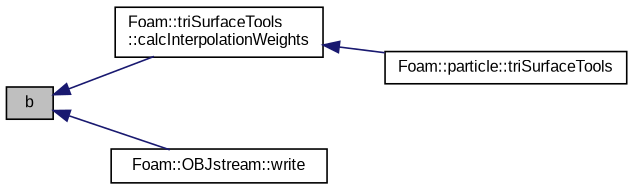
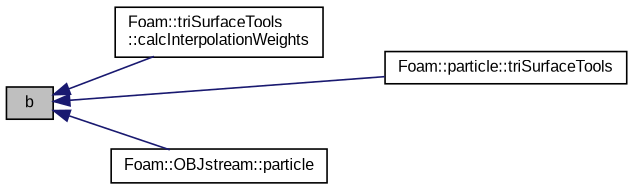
edge "Foam::particle::triSurfaceTools" -> "Foam::triSurfaceTools ::calcInterpolationWeights": now "Foam::particle::triSurfaceTools" -> "b"
node "Foam::OBJstream::write": label "Foam::OBJstream::write" -> "Foam::OBJstream::particle"
